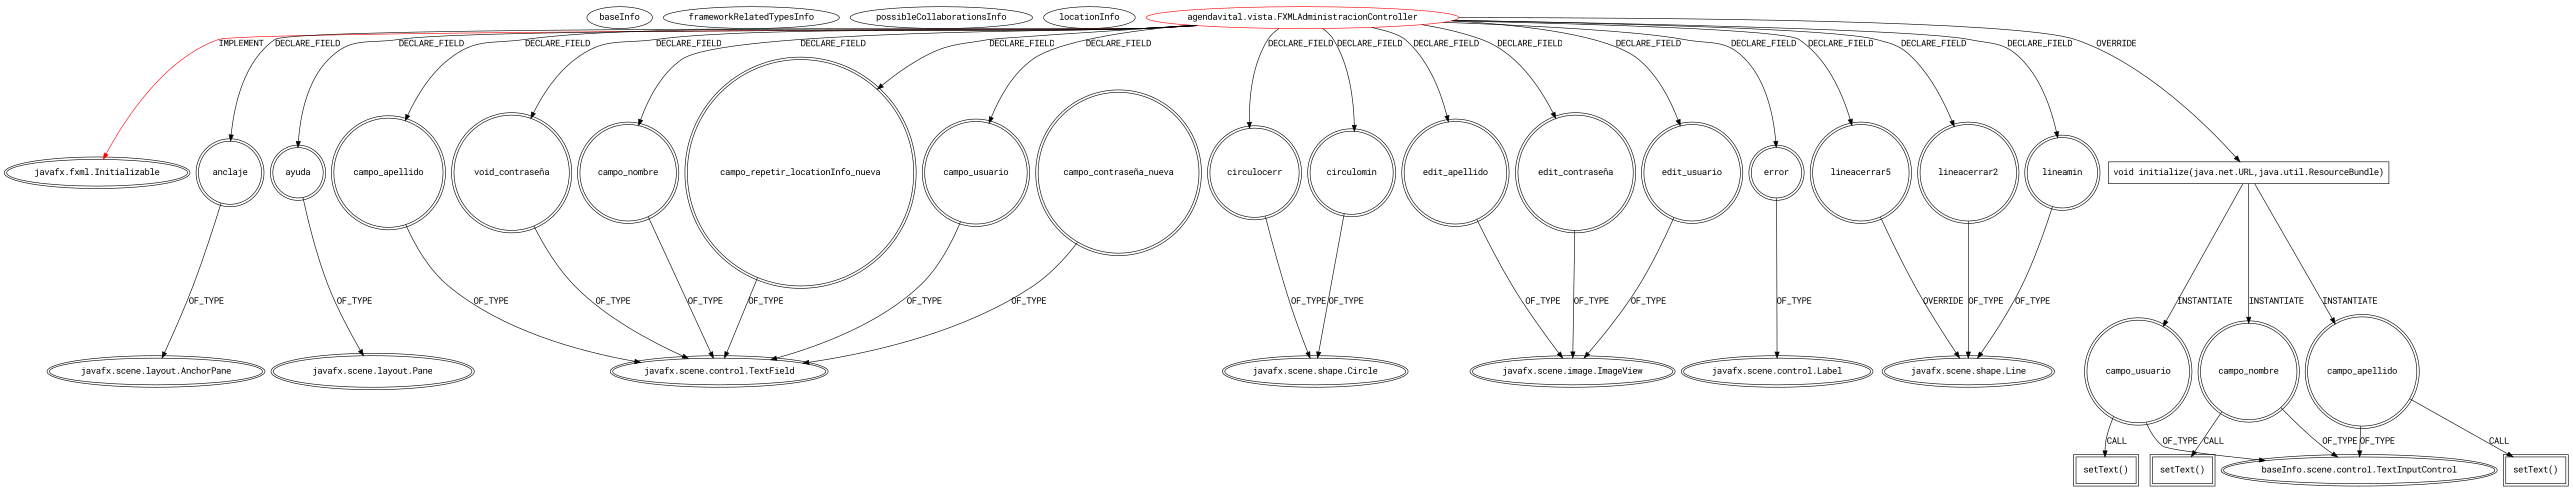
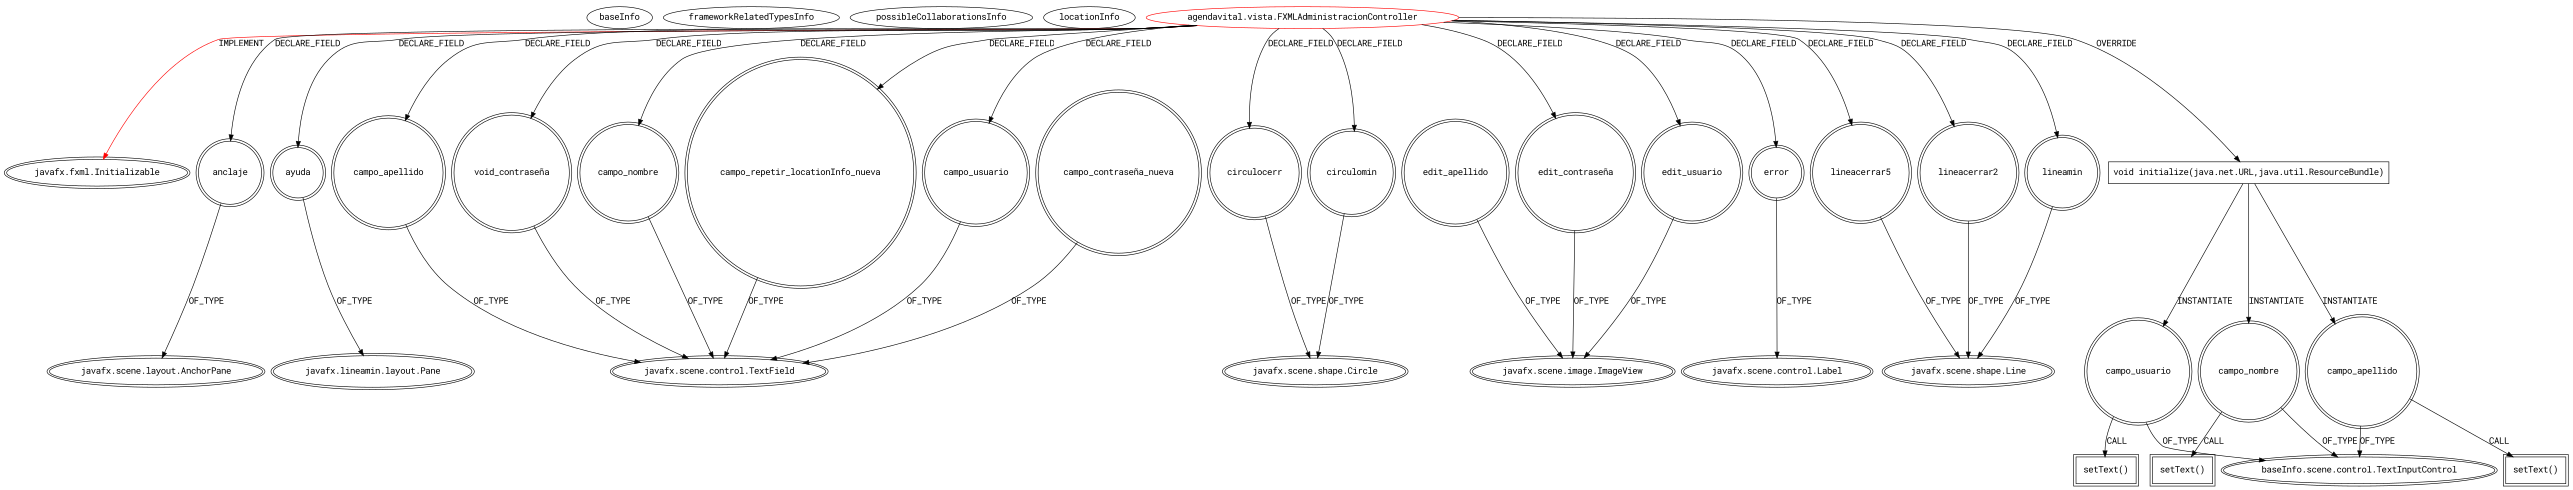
edge "agendavital.vista.FXMLAdministracionController" -> "edit_apellido": removed, label "DECLARE_FIELD"
edge "lineacerrar5" -> "javafx.scene.shape.Line": label "OVERRIDE" -> "OF_TYPE"
node "javafx.scene.layout.Pane": label "javafx.scene.layout.Pane" -> "javafx.lineamin.layout.Pane"
